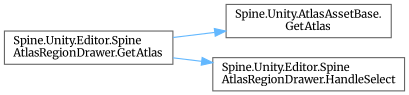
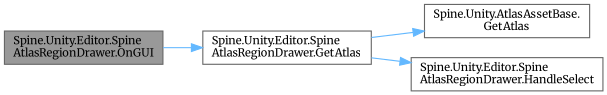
node "Spine.Unity.Editor.Spine AtlasRegionDrawer.OnGUI": added
